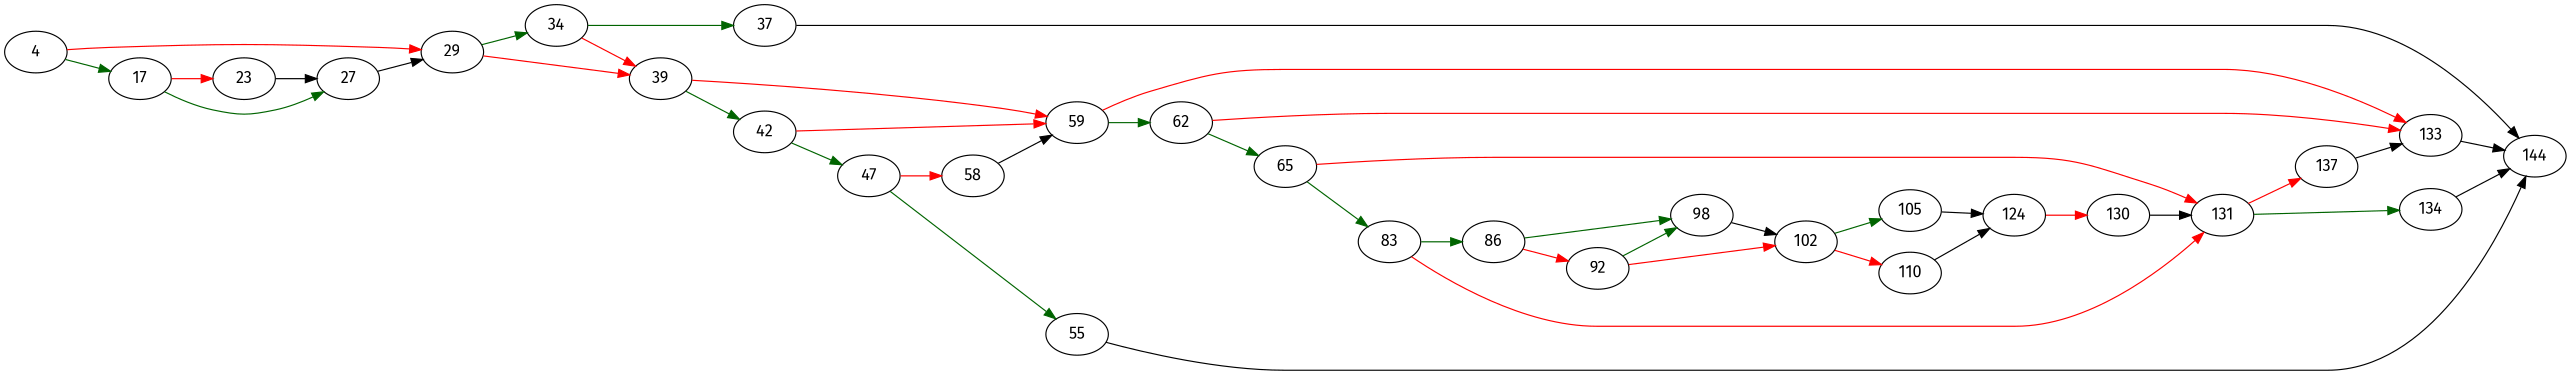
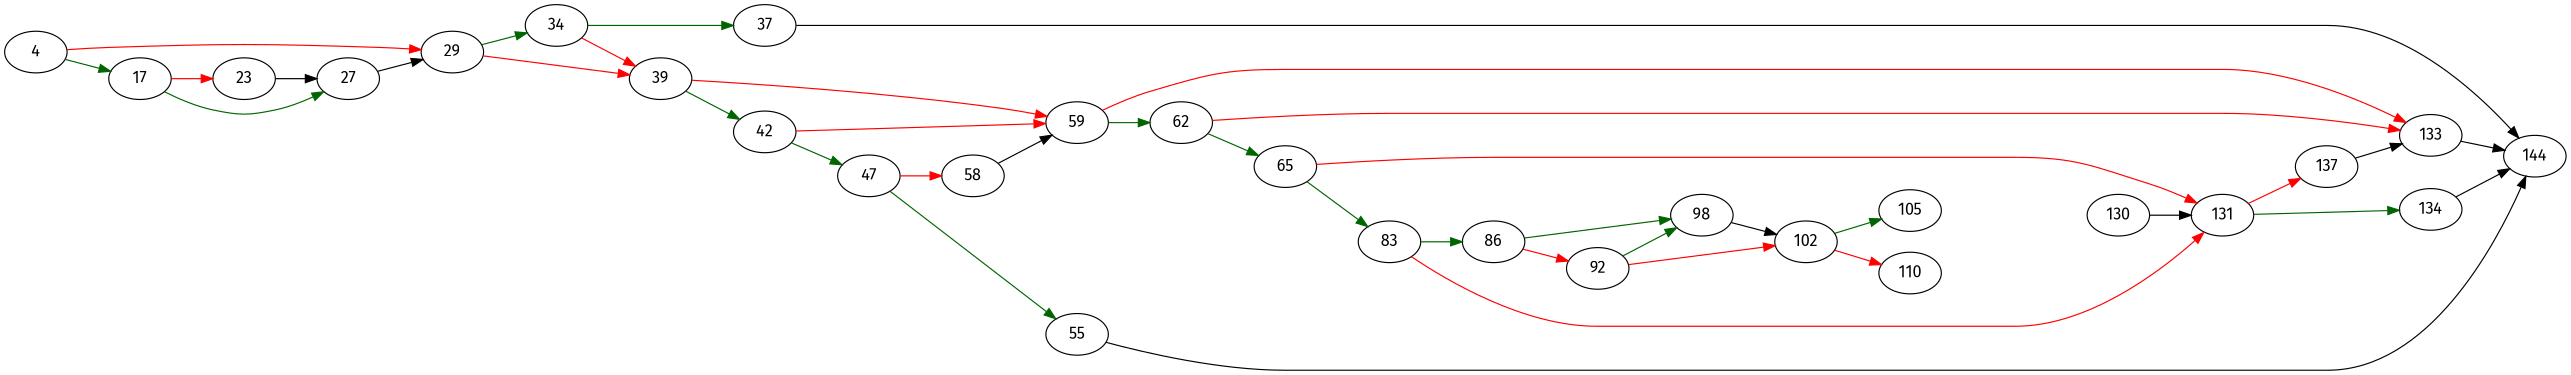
node "124": removed
